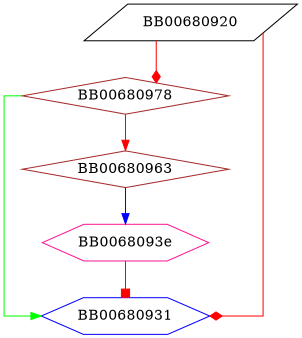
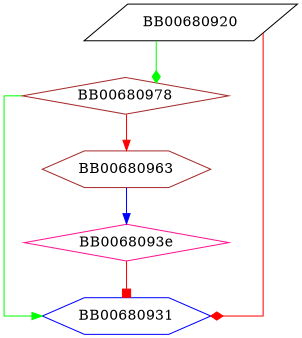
edge "BB00680920" -> "BB00680978": color red -> green
node "BB00680963": shape diamond -> hexagon
node "BB0068093e": shape hexagon -> diamond
